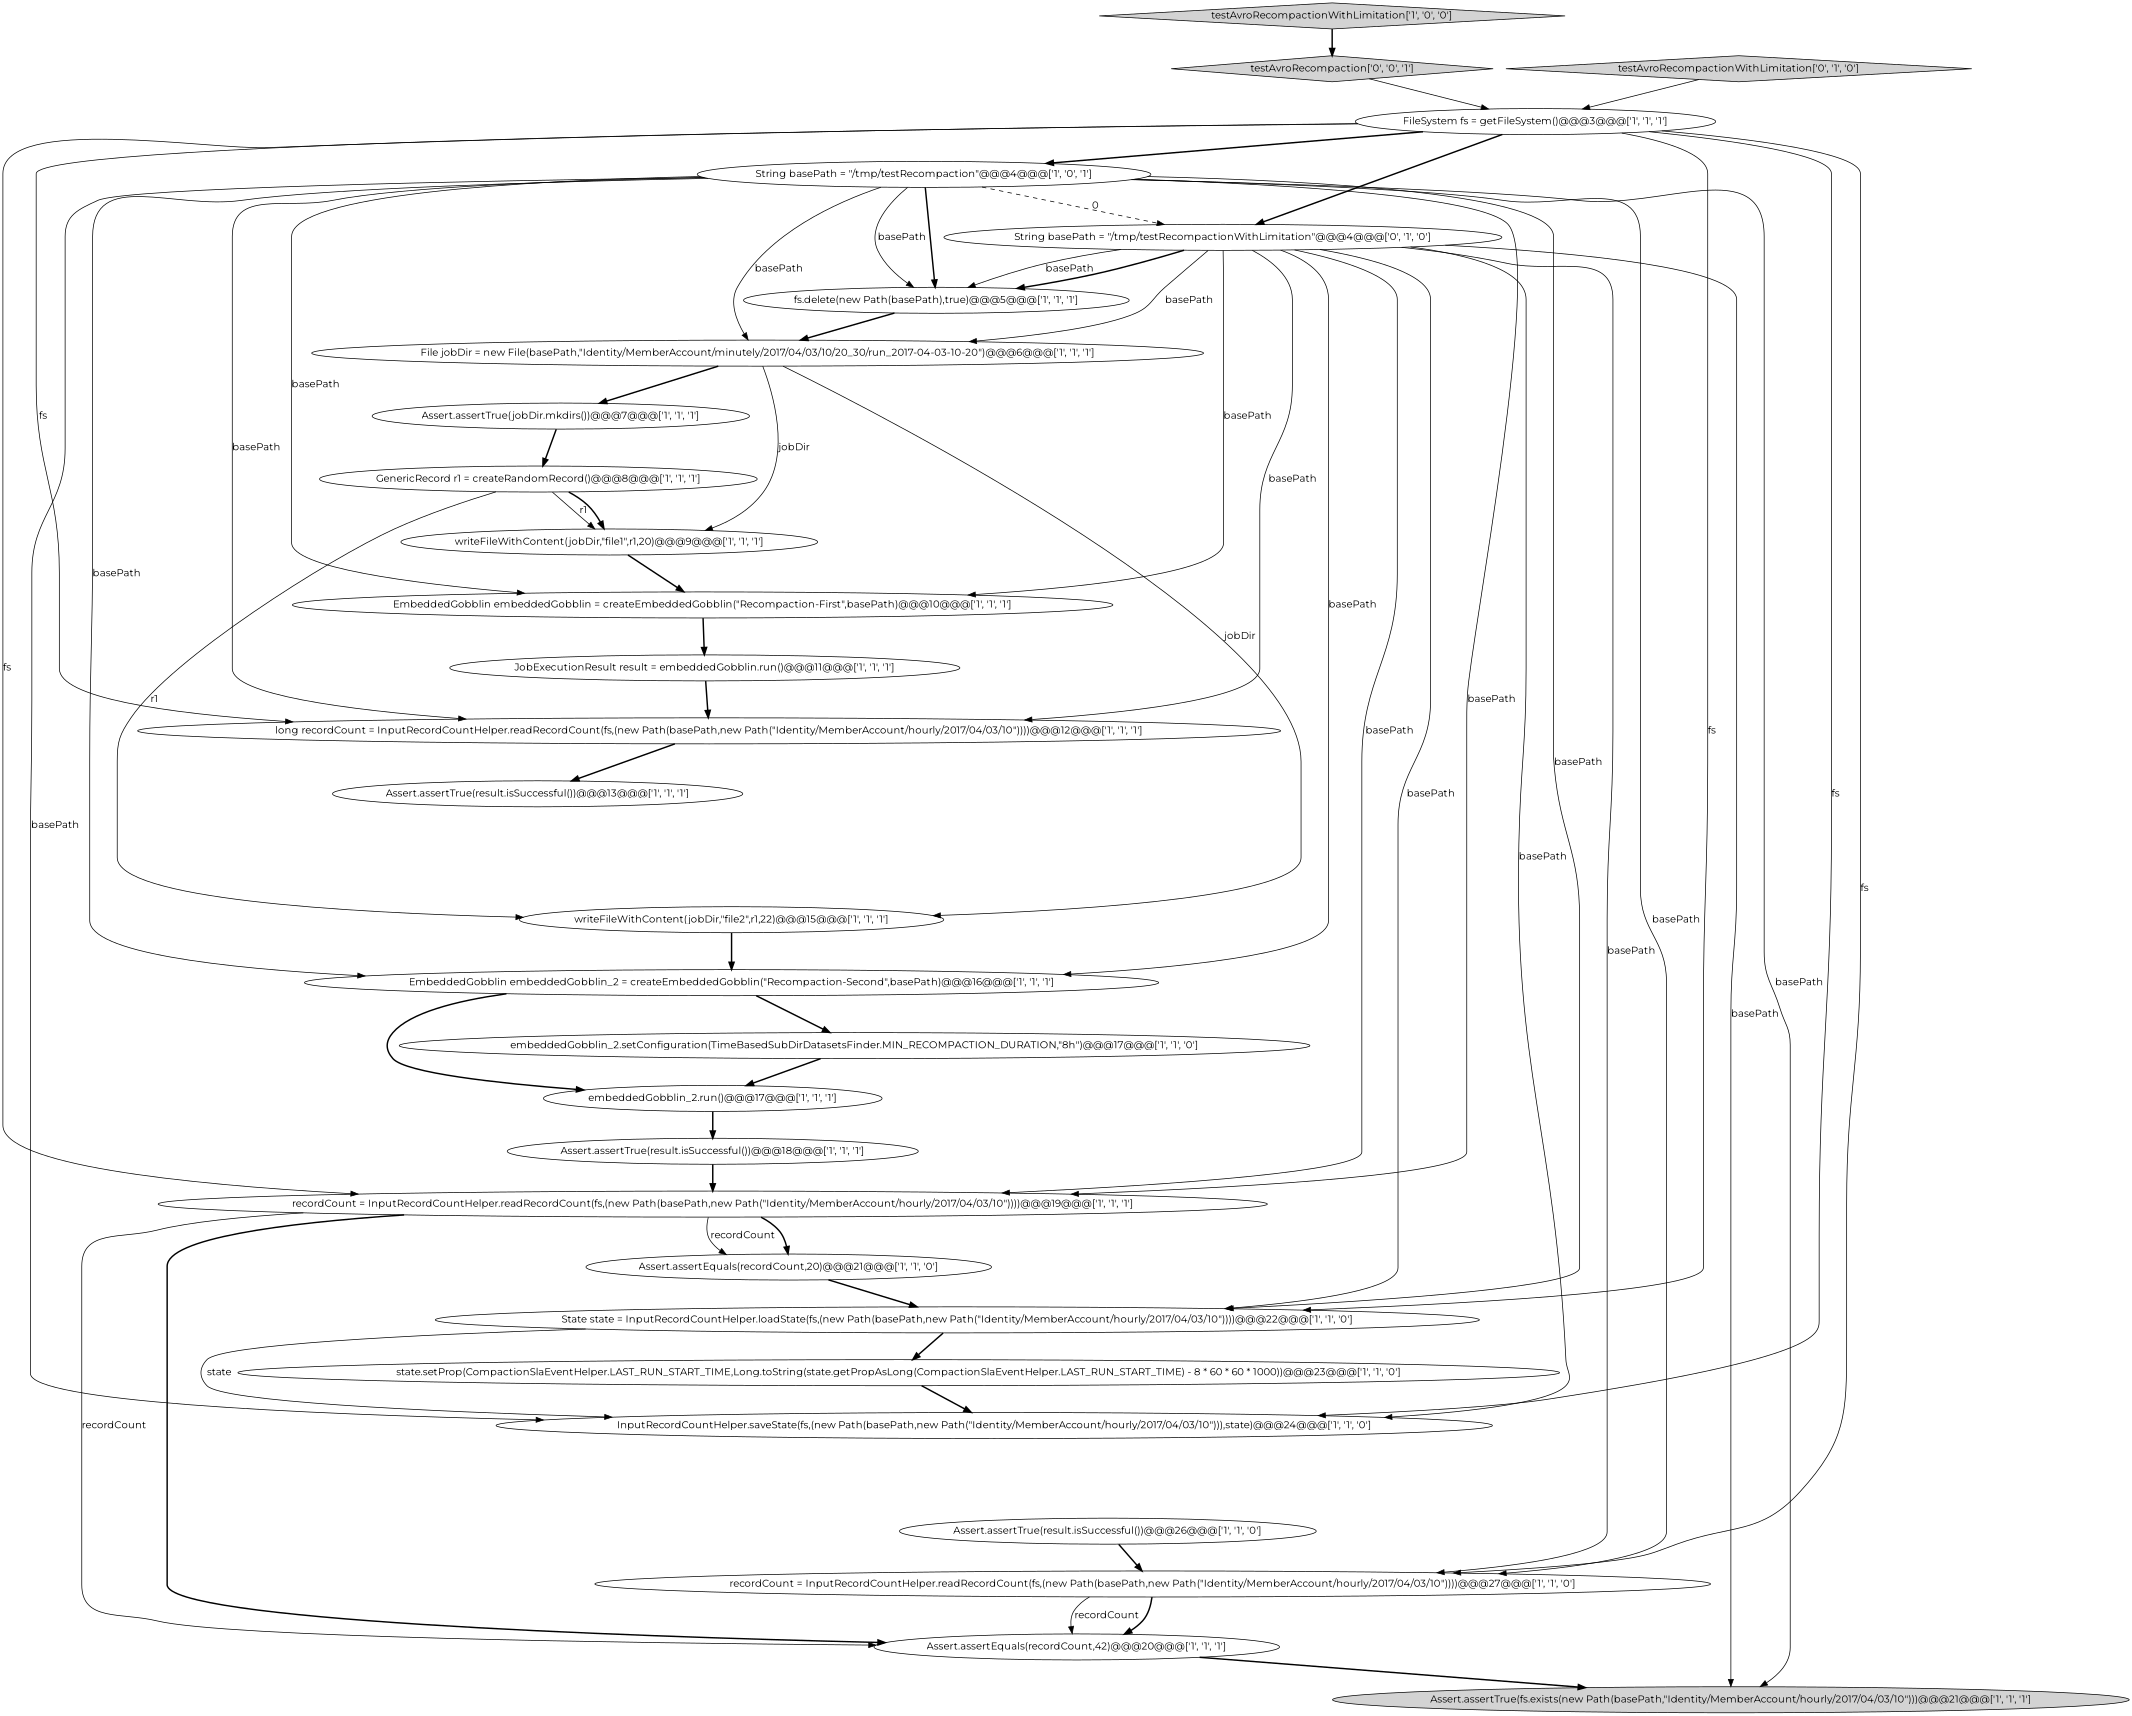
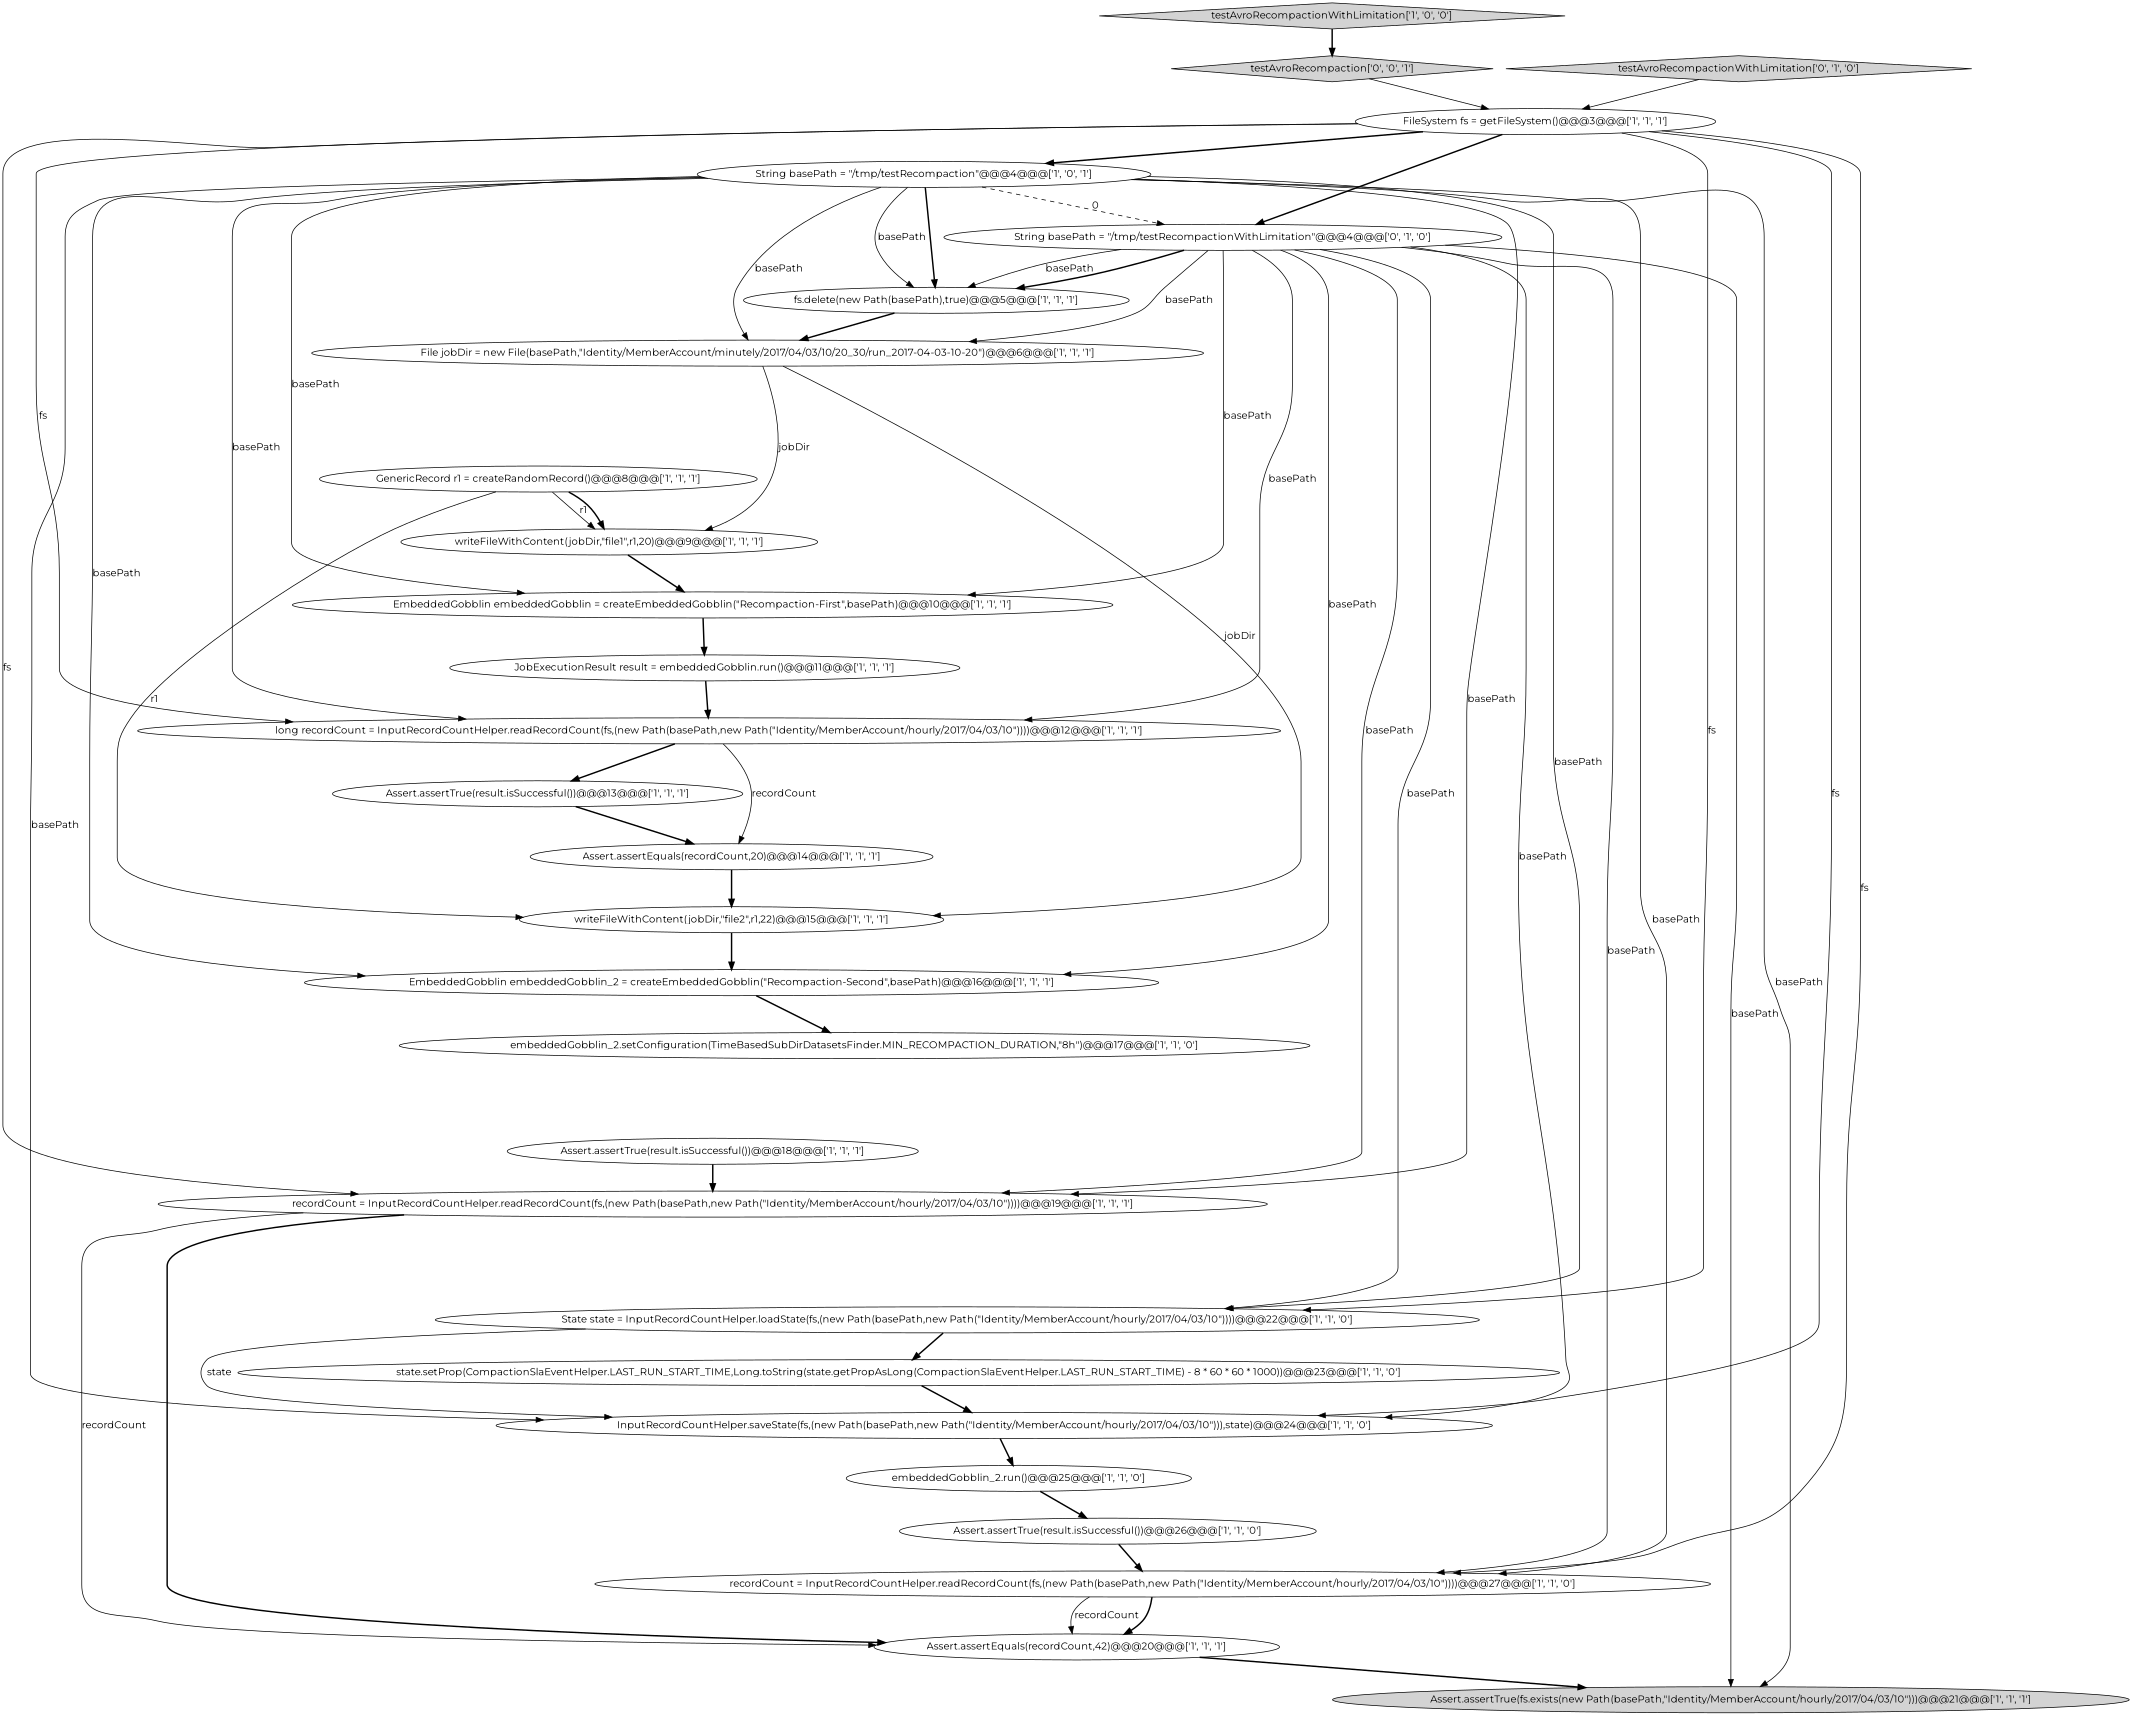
node "Assert.assertTrue(jobDir.mkdirs())@@@7@@@['1', '1', '1']": removed
node "Assert.assertEquals(recordCount,20)@@@14@@@['1', '1', '1']": added
node "embeddedGobblin_2.run()@@@17@@@['1', '1', '1']": removed
node "Assert.assertEquals(recordCount,20)@@@21@@@['1', '1', '0']": removed
node "embeddedGobblin_2.run()@@@25@@@['1', '1', '0']": added
